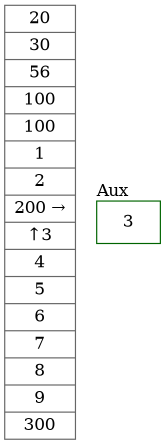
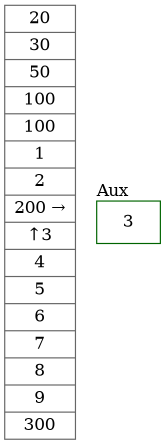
node "20": text "56" -> "50"
